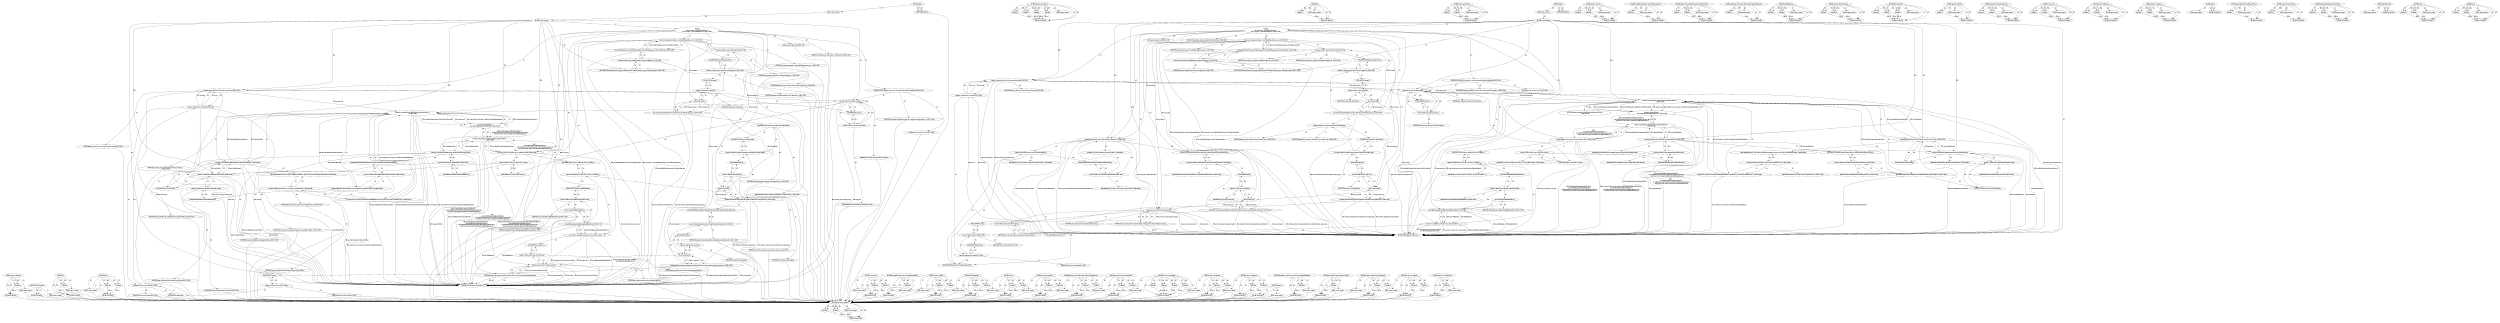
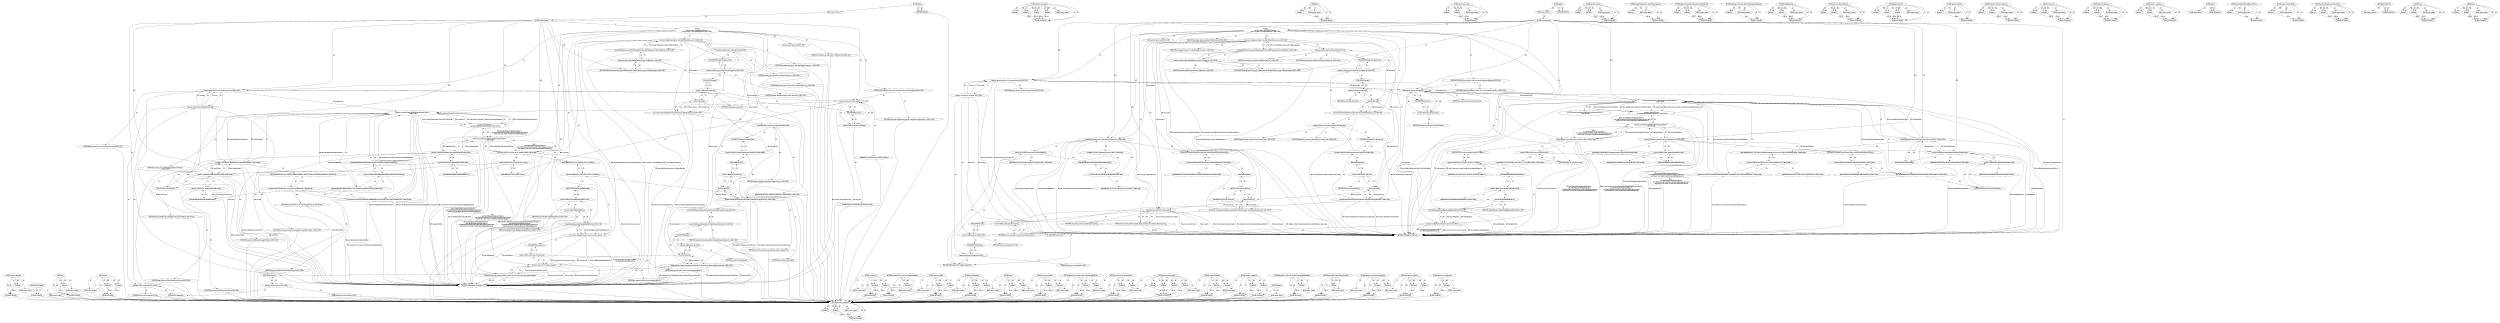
node "<(LOCAL,const char* pref_name: char*)<SUB>13</SUB>>": removed
node "<(LOCAL,const char* pref_name: char*)<SUB>12</SUB>>": removed
edge "<(<operator>.fieldAccess,std::string)<SUB>12</SUB>>" -> "<(<operator>.fieldAccess,std::set)<SUB>12</SUB>>": now "<(<operator>.lessThan,std::set<std::string)<SUB>12</SUB>>" -> "<(<operator>.fieldAccess,std::set)<SUB>12</SUB>>"
